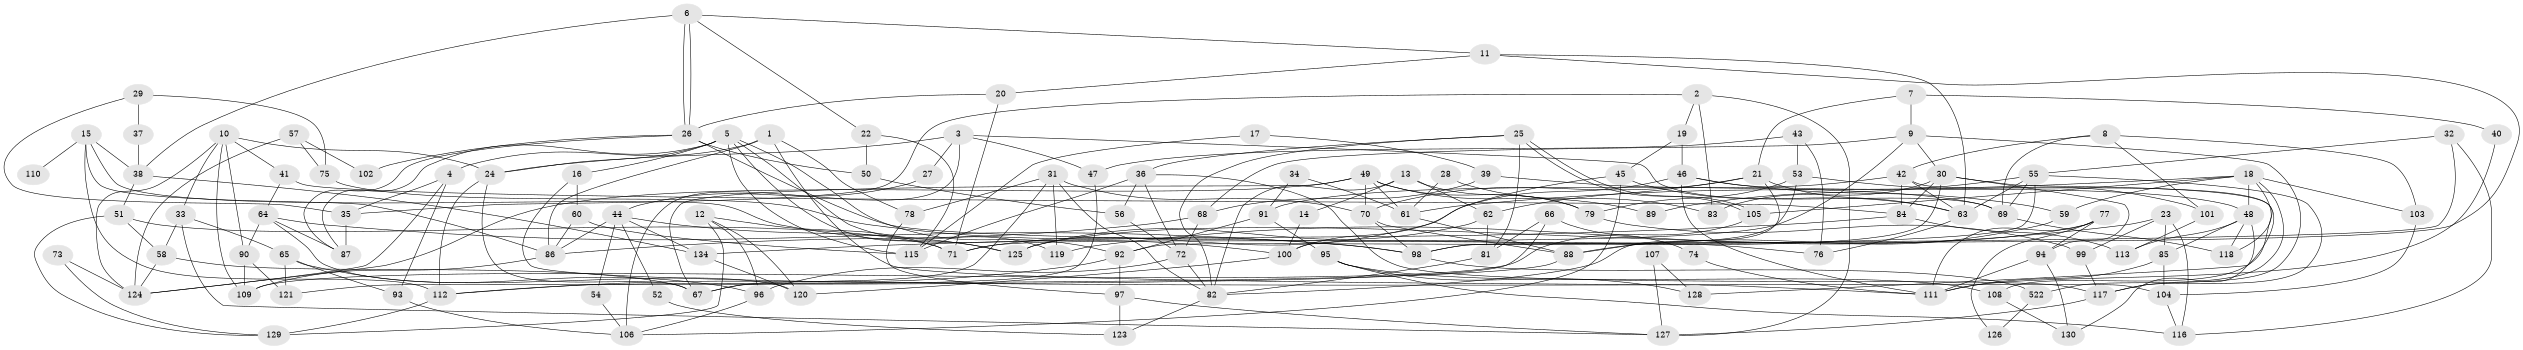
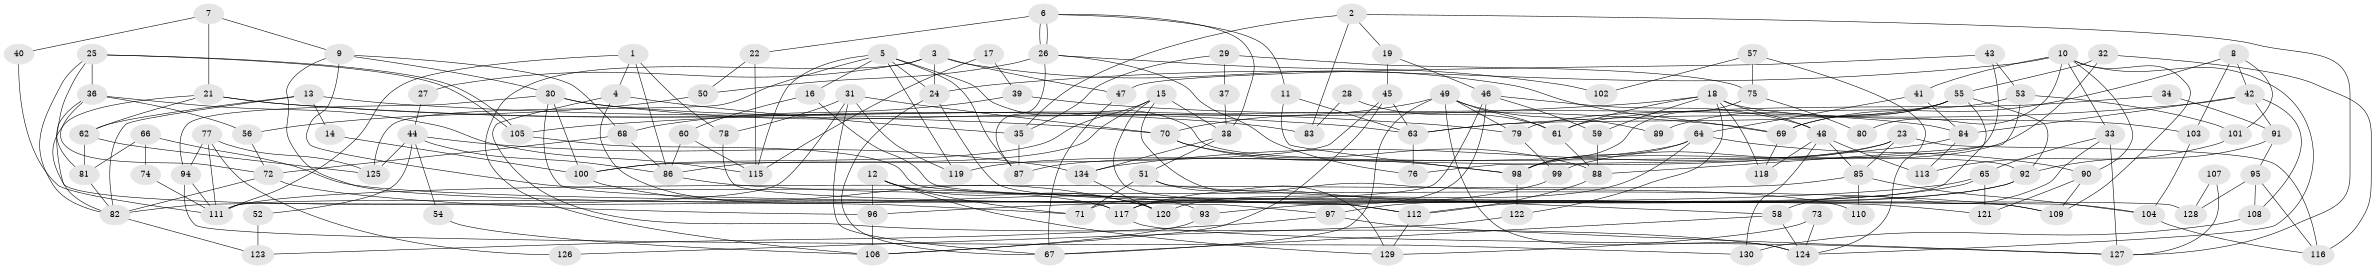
node "20": removed
node "80": added
edge "85" -- "110": added
node "522": label "522" -> "122"
